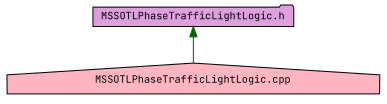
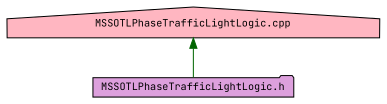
edge "MSSOTLPhaseTrafficLightLogic.cpp" -> "MSSOTLPhaseTrafficLightLogic.h": reversed
